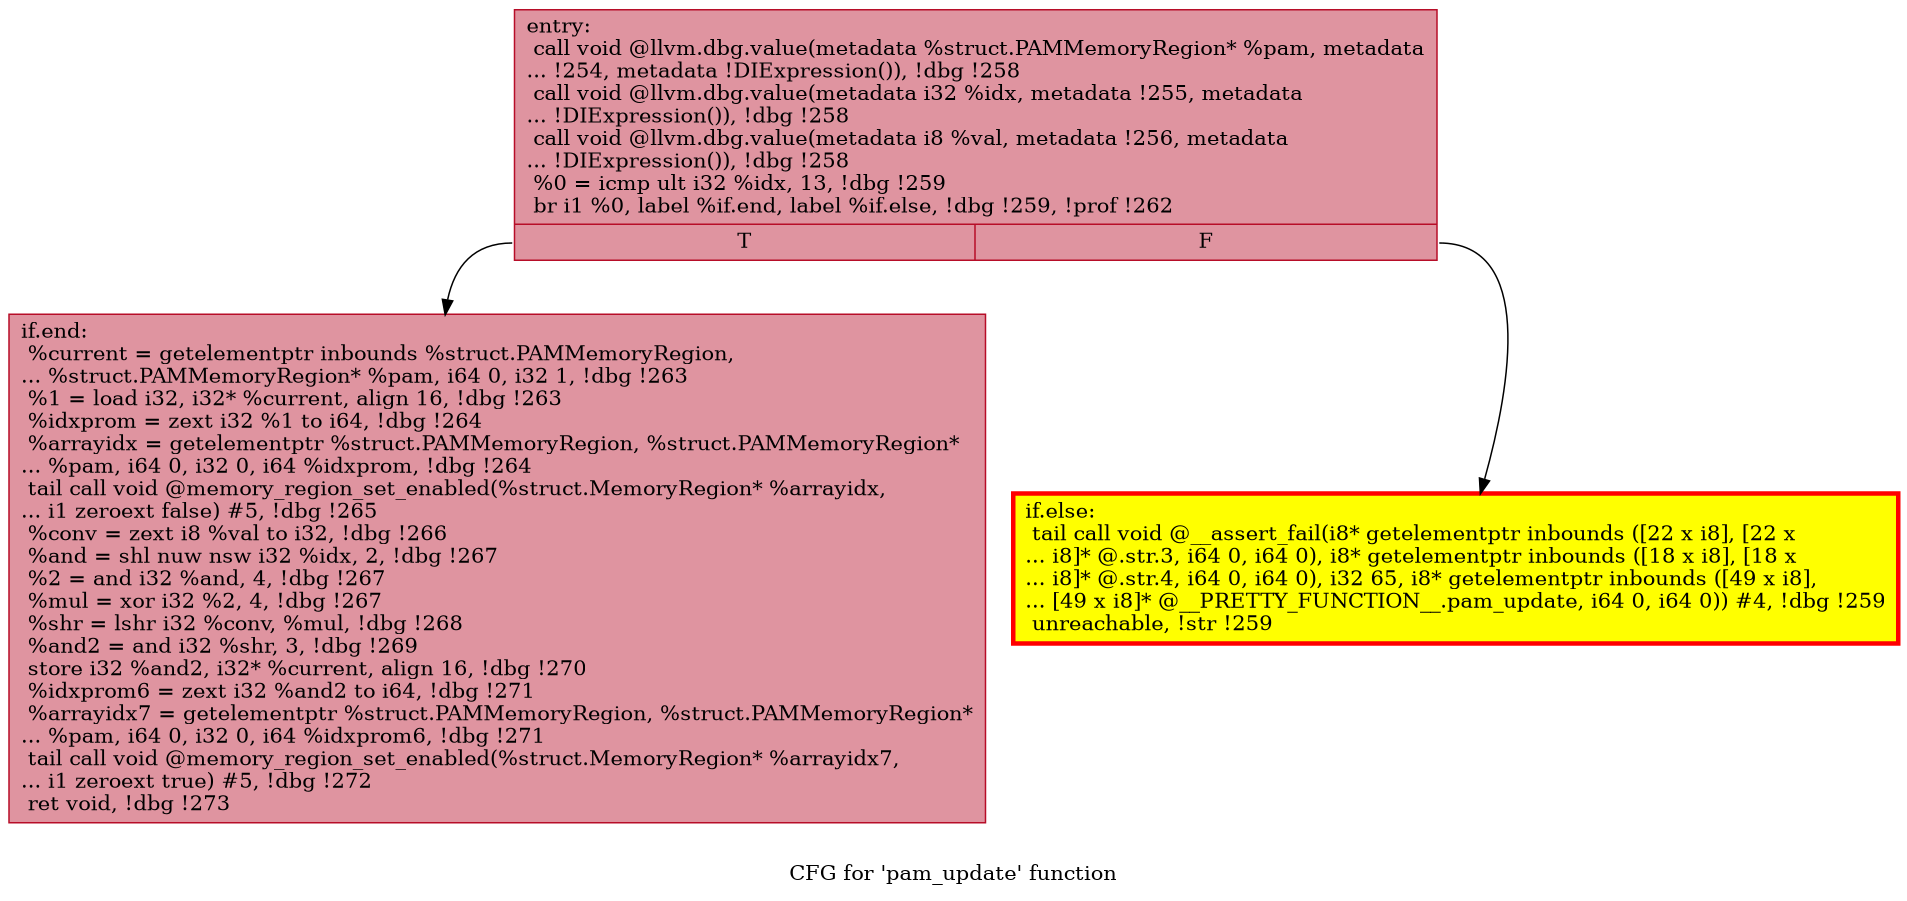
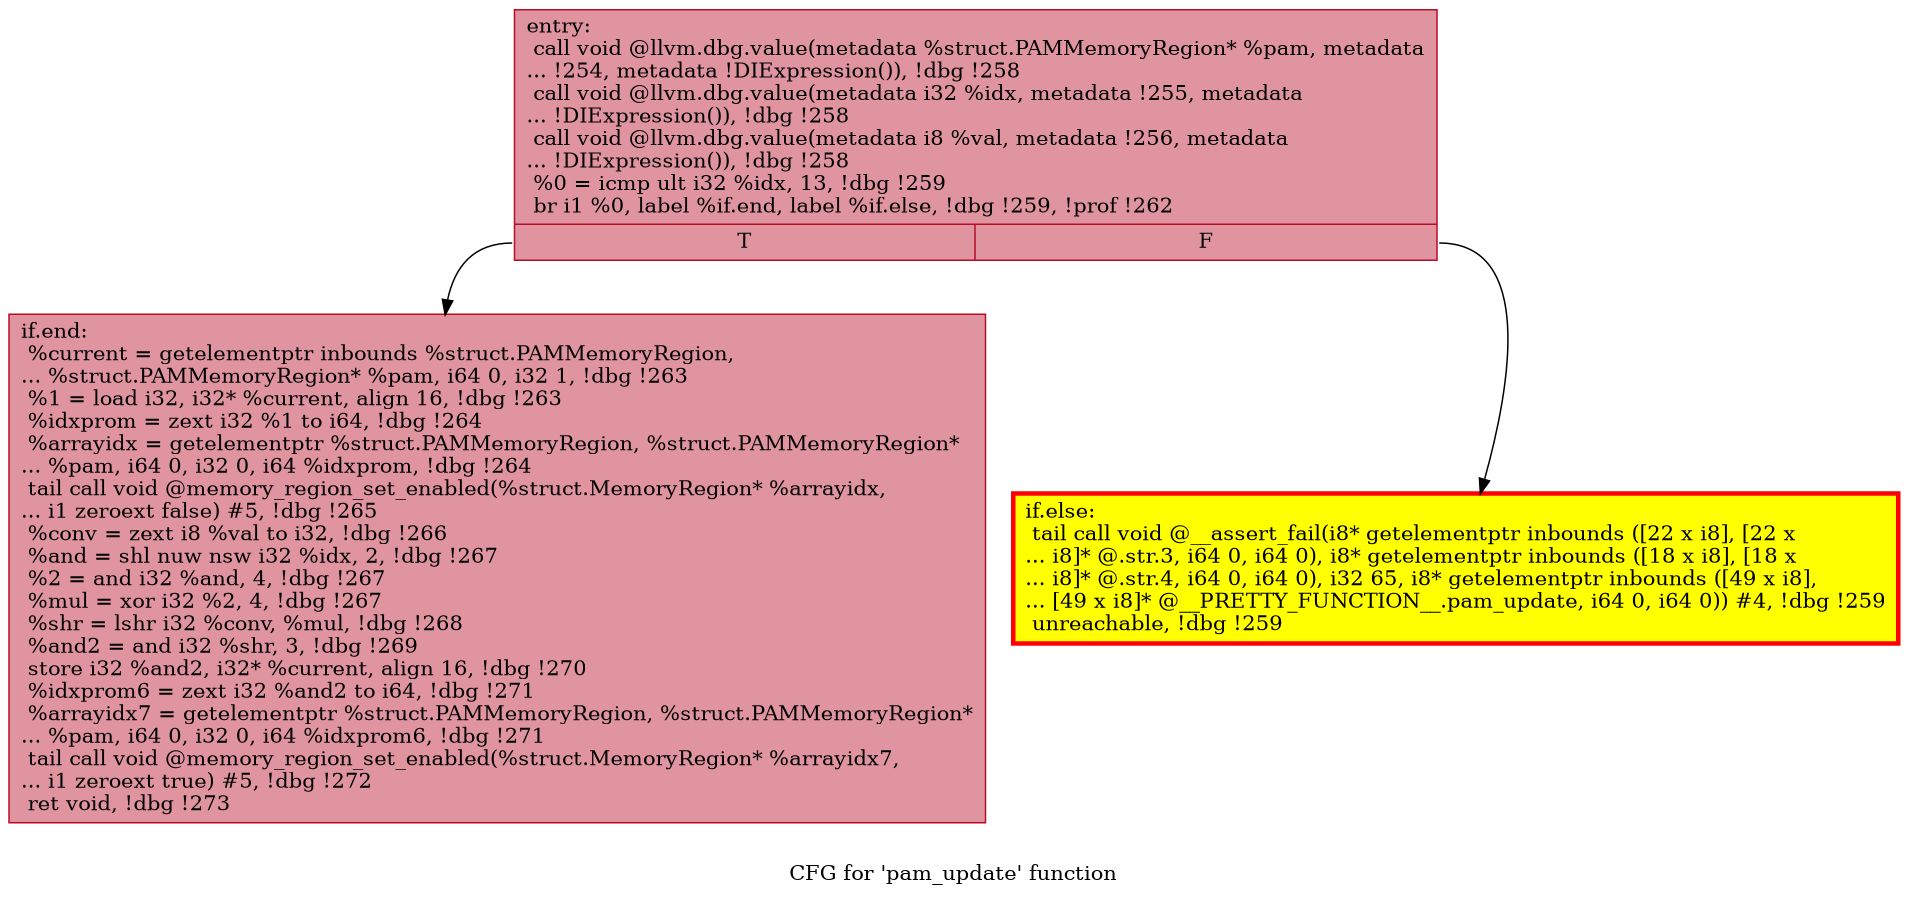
node "if.else:": text "unreachable, !str !259" -> "unreachable, !dbg !259"
